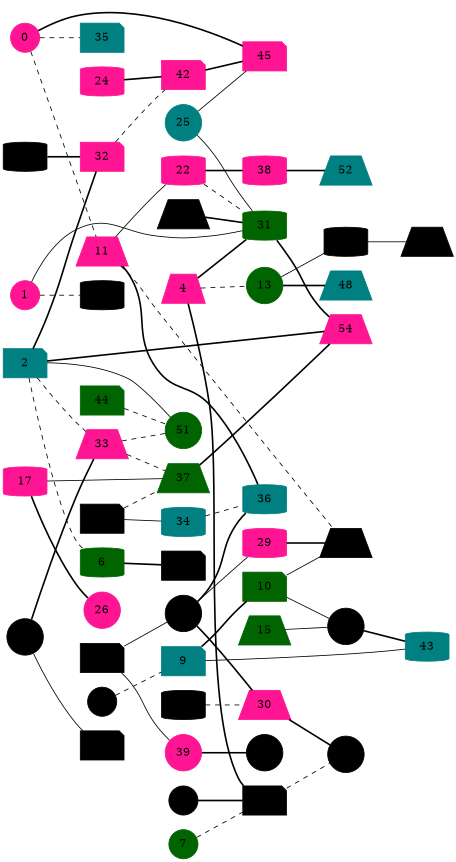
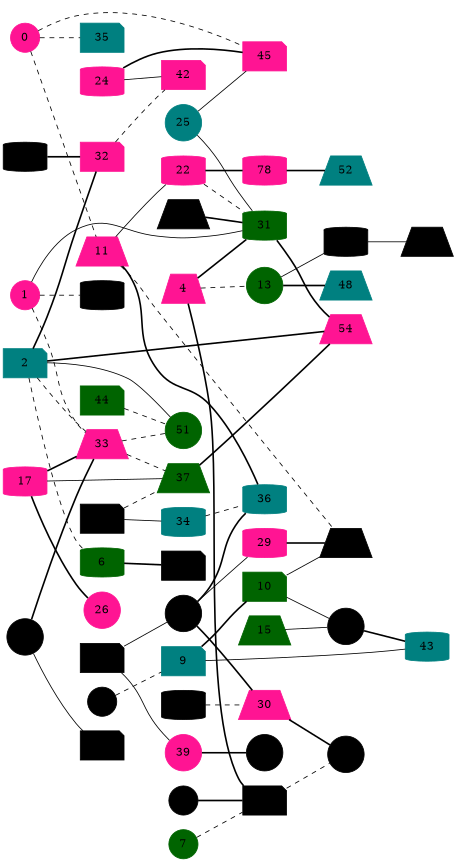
edge "0" -- "45": style bold -> dashed
edge "45" -- "42": now "45" -- "24"
edge "42" -- "24": style bold -> solid
node "38": label "38" -> "78"
edge "1" -- "33": added
edge "33" -- "17": added
